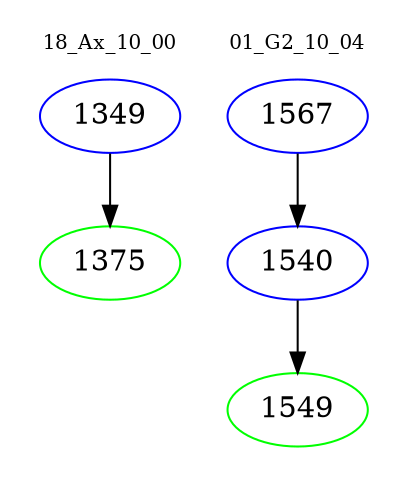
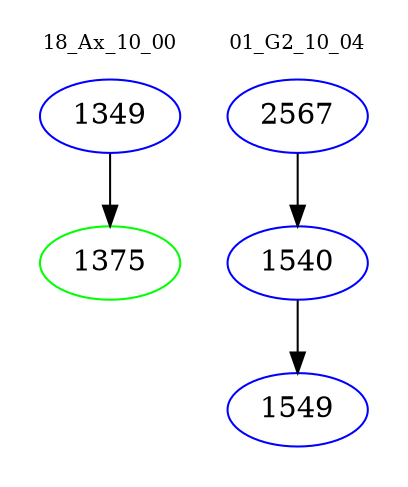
node "1567": label "1567" -> "2567"
node "1549": color green -> blue
